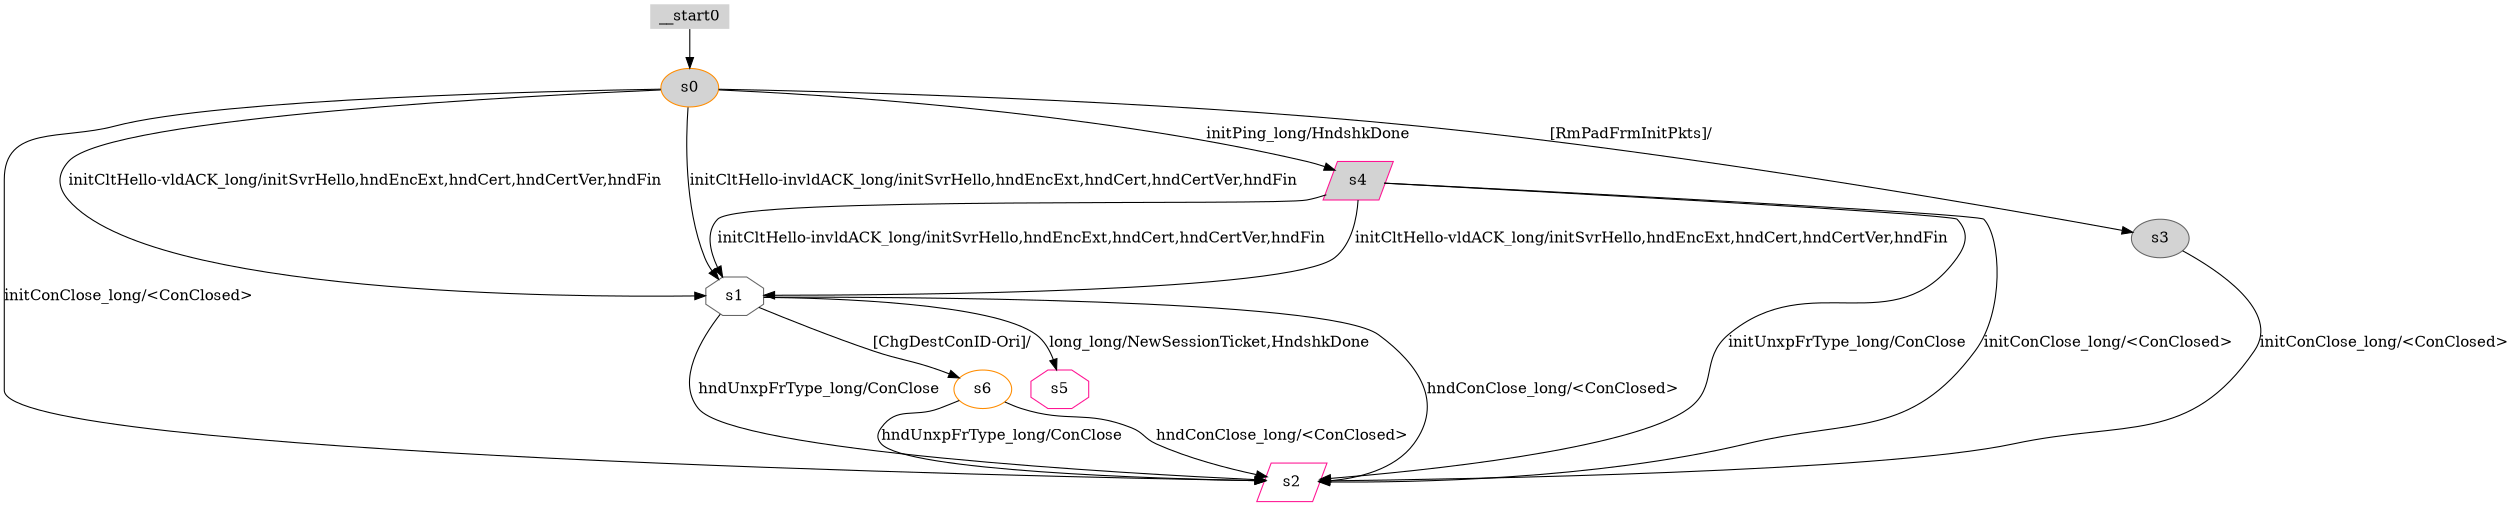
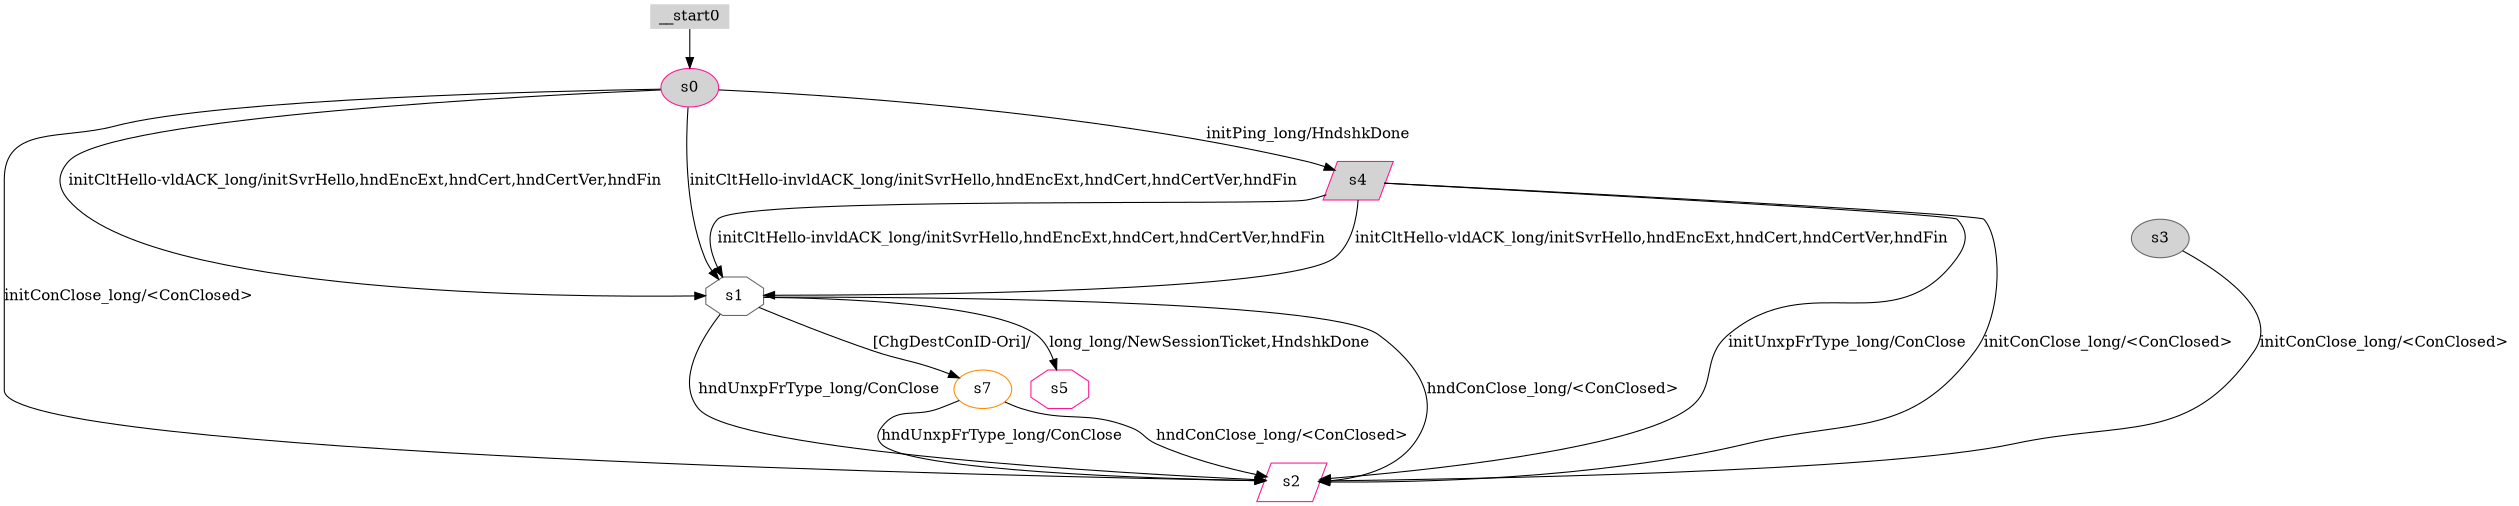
node "s0": color darkorange -> deeppink
edge "s0" -> "s3": removed, label "[RmPadFrmInitPkts]/"
node "s6": label "s6" -> "s7"
